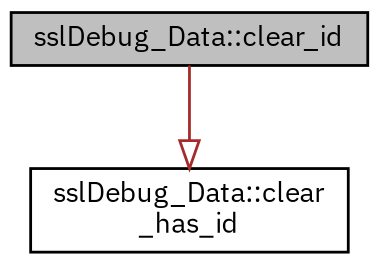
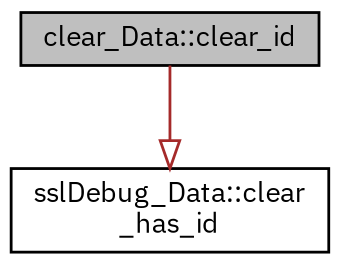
node "sslDebug_Data::clear_id": label "sslDebug_Data::clear_id" -> "clear_Data::clear_id"
